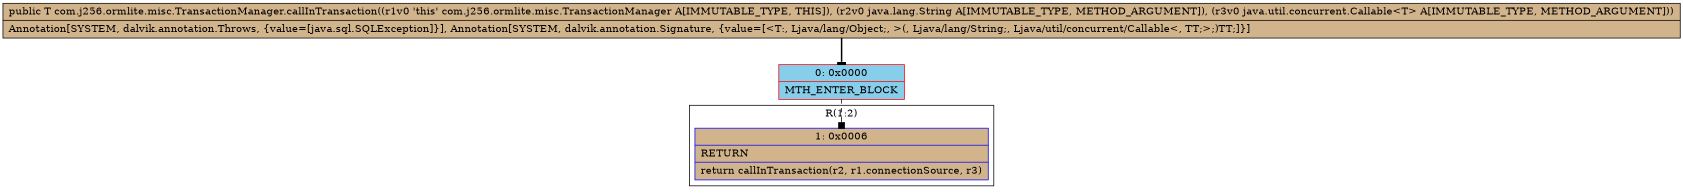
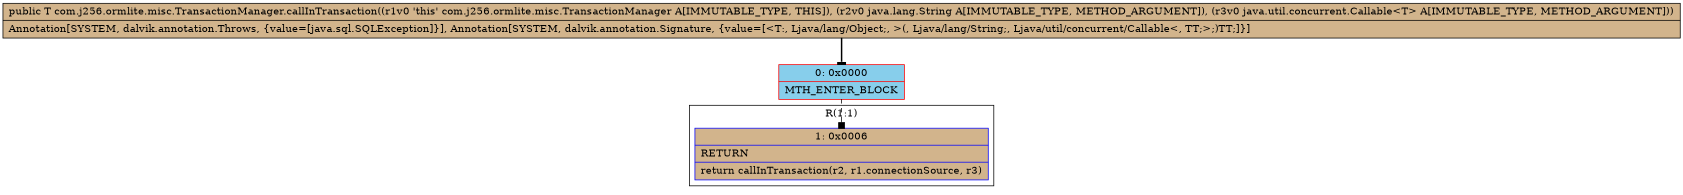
cluster "R(1:2)": label "R(1:2)" -> "R(1:1)"
